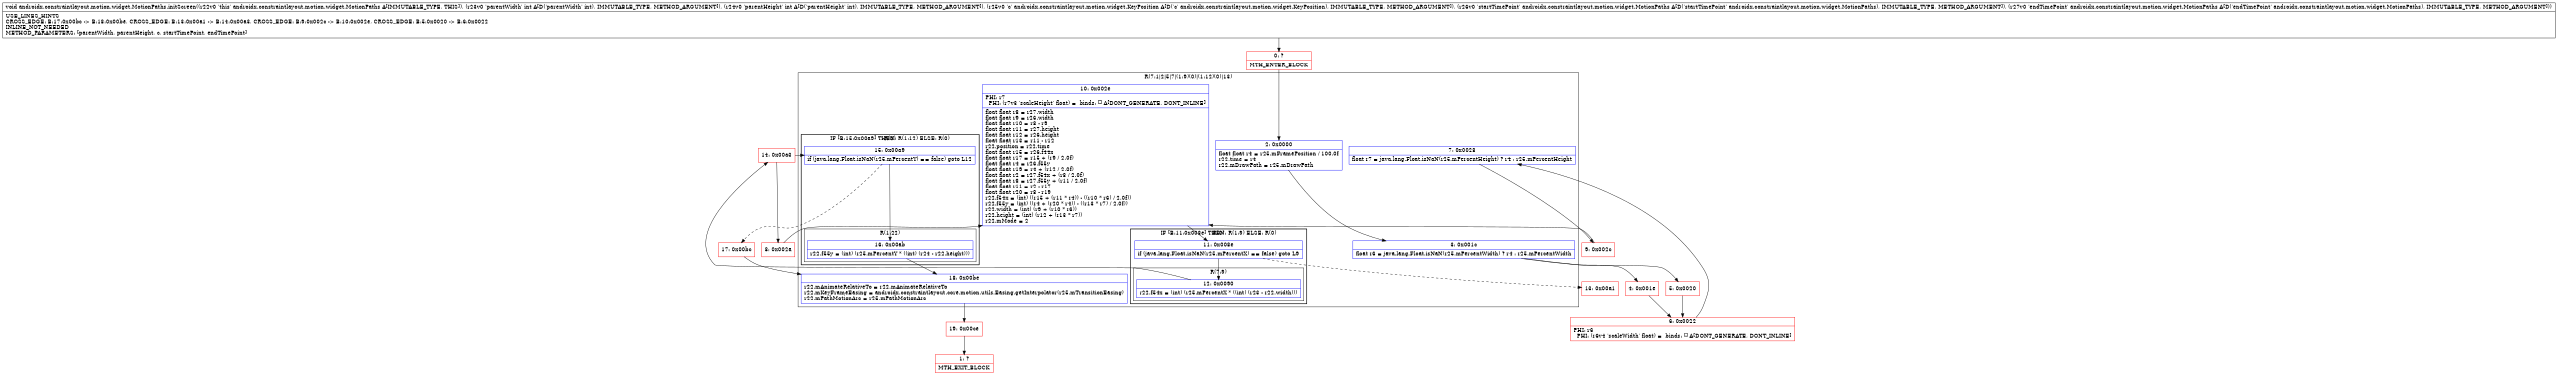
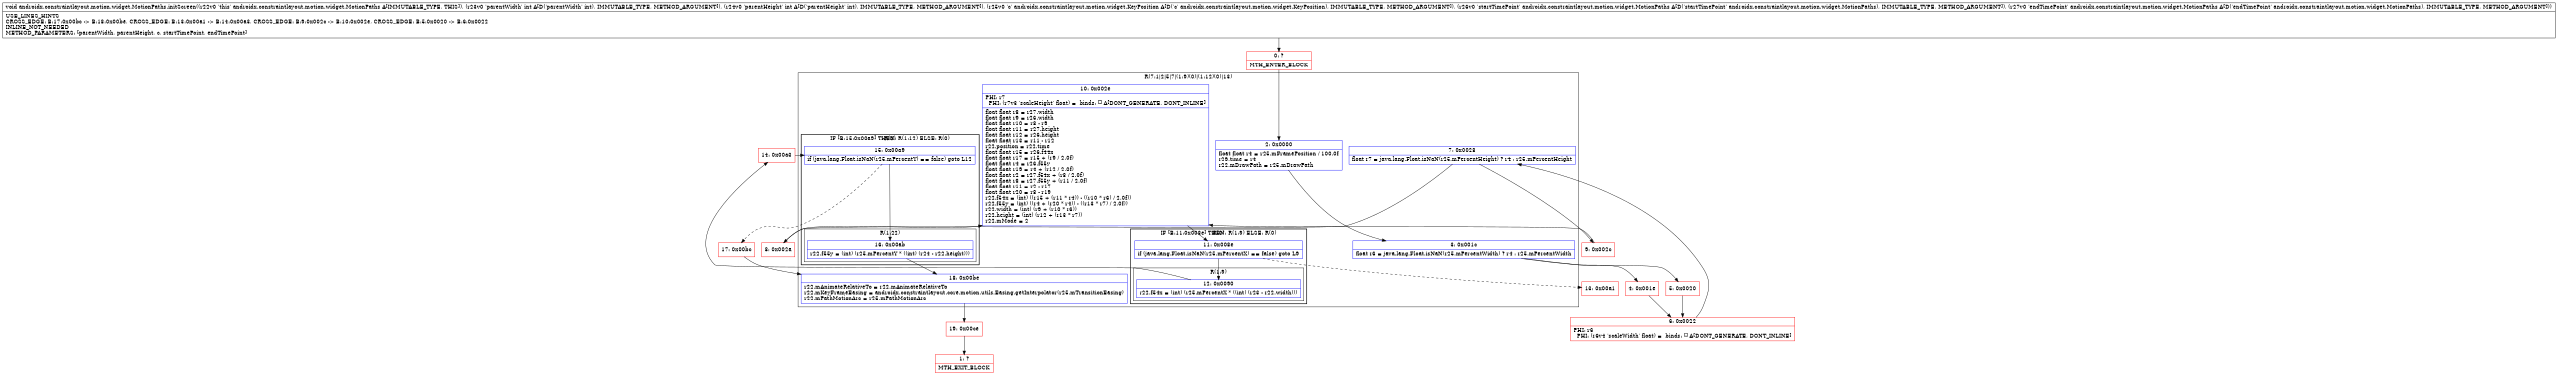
node "2: 0x0000": text "r22.time = r4" -> "r29.time = r4"
edge "14: 0x00a3" -> "8: 0x002a": now "7: 0x0028" -> "8: 0x002a"
cluster "R(7:9)": label "R(7:9)" -> "R(1:9)"
